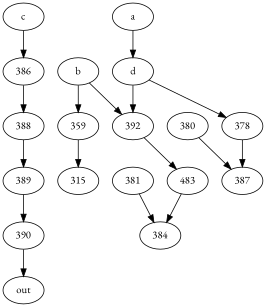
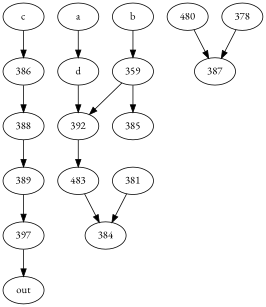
edge "b" -> "392": now "359" -> "392"
edge "d" -> "378": removed
node "380": label "380" -> "480"
node "315": label "315" -> "385"
node "390": label "390" -> "397"
